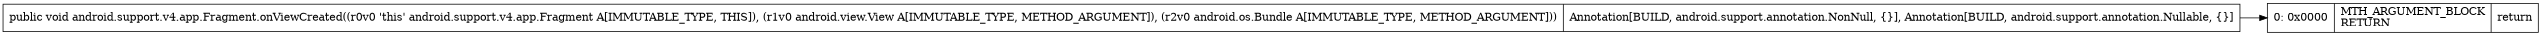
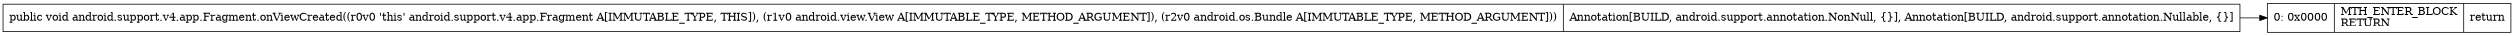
node "0: 0x0000": text "MTH_ARGUMENT_BLOCK" -> "MTH_ENTER_BLOCK"
